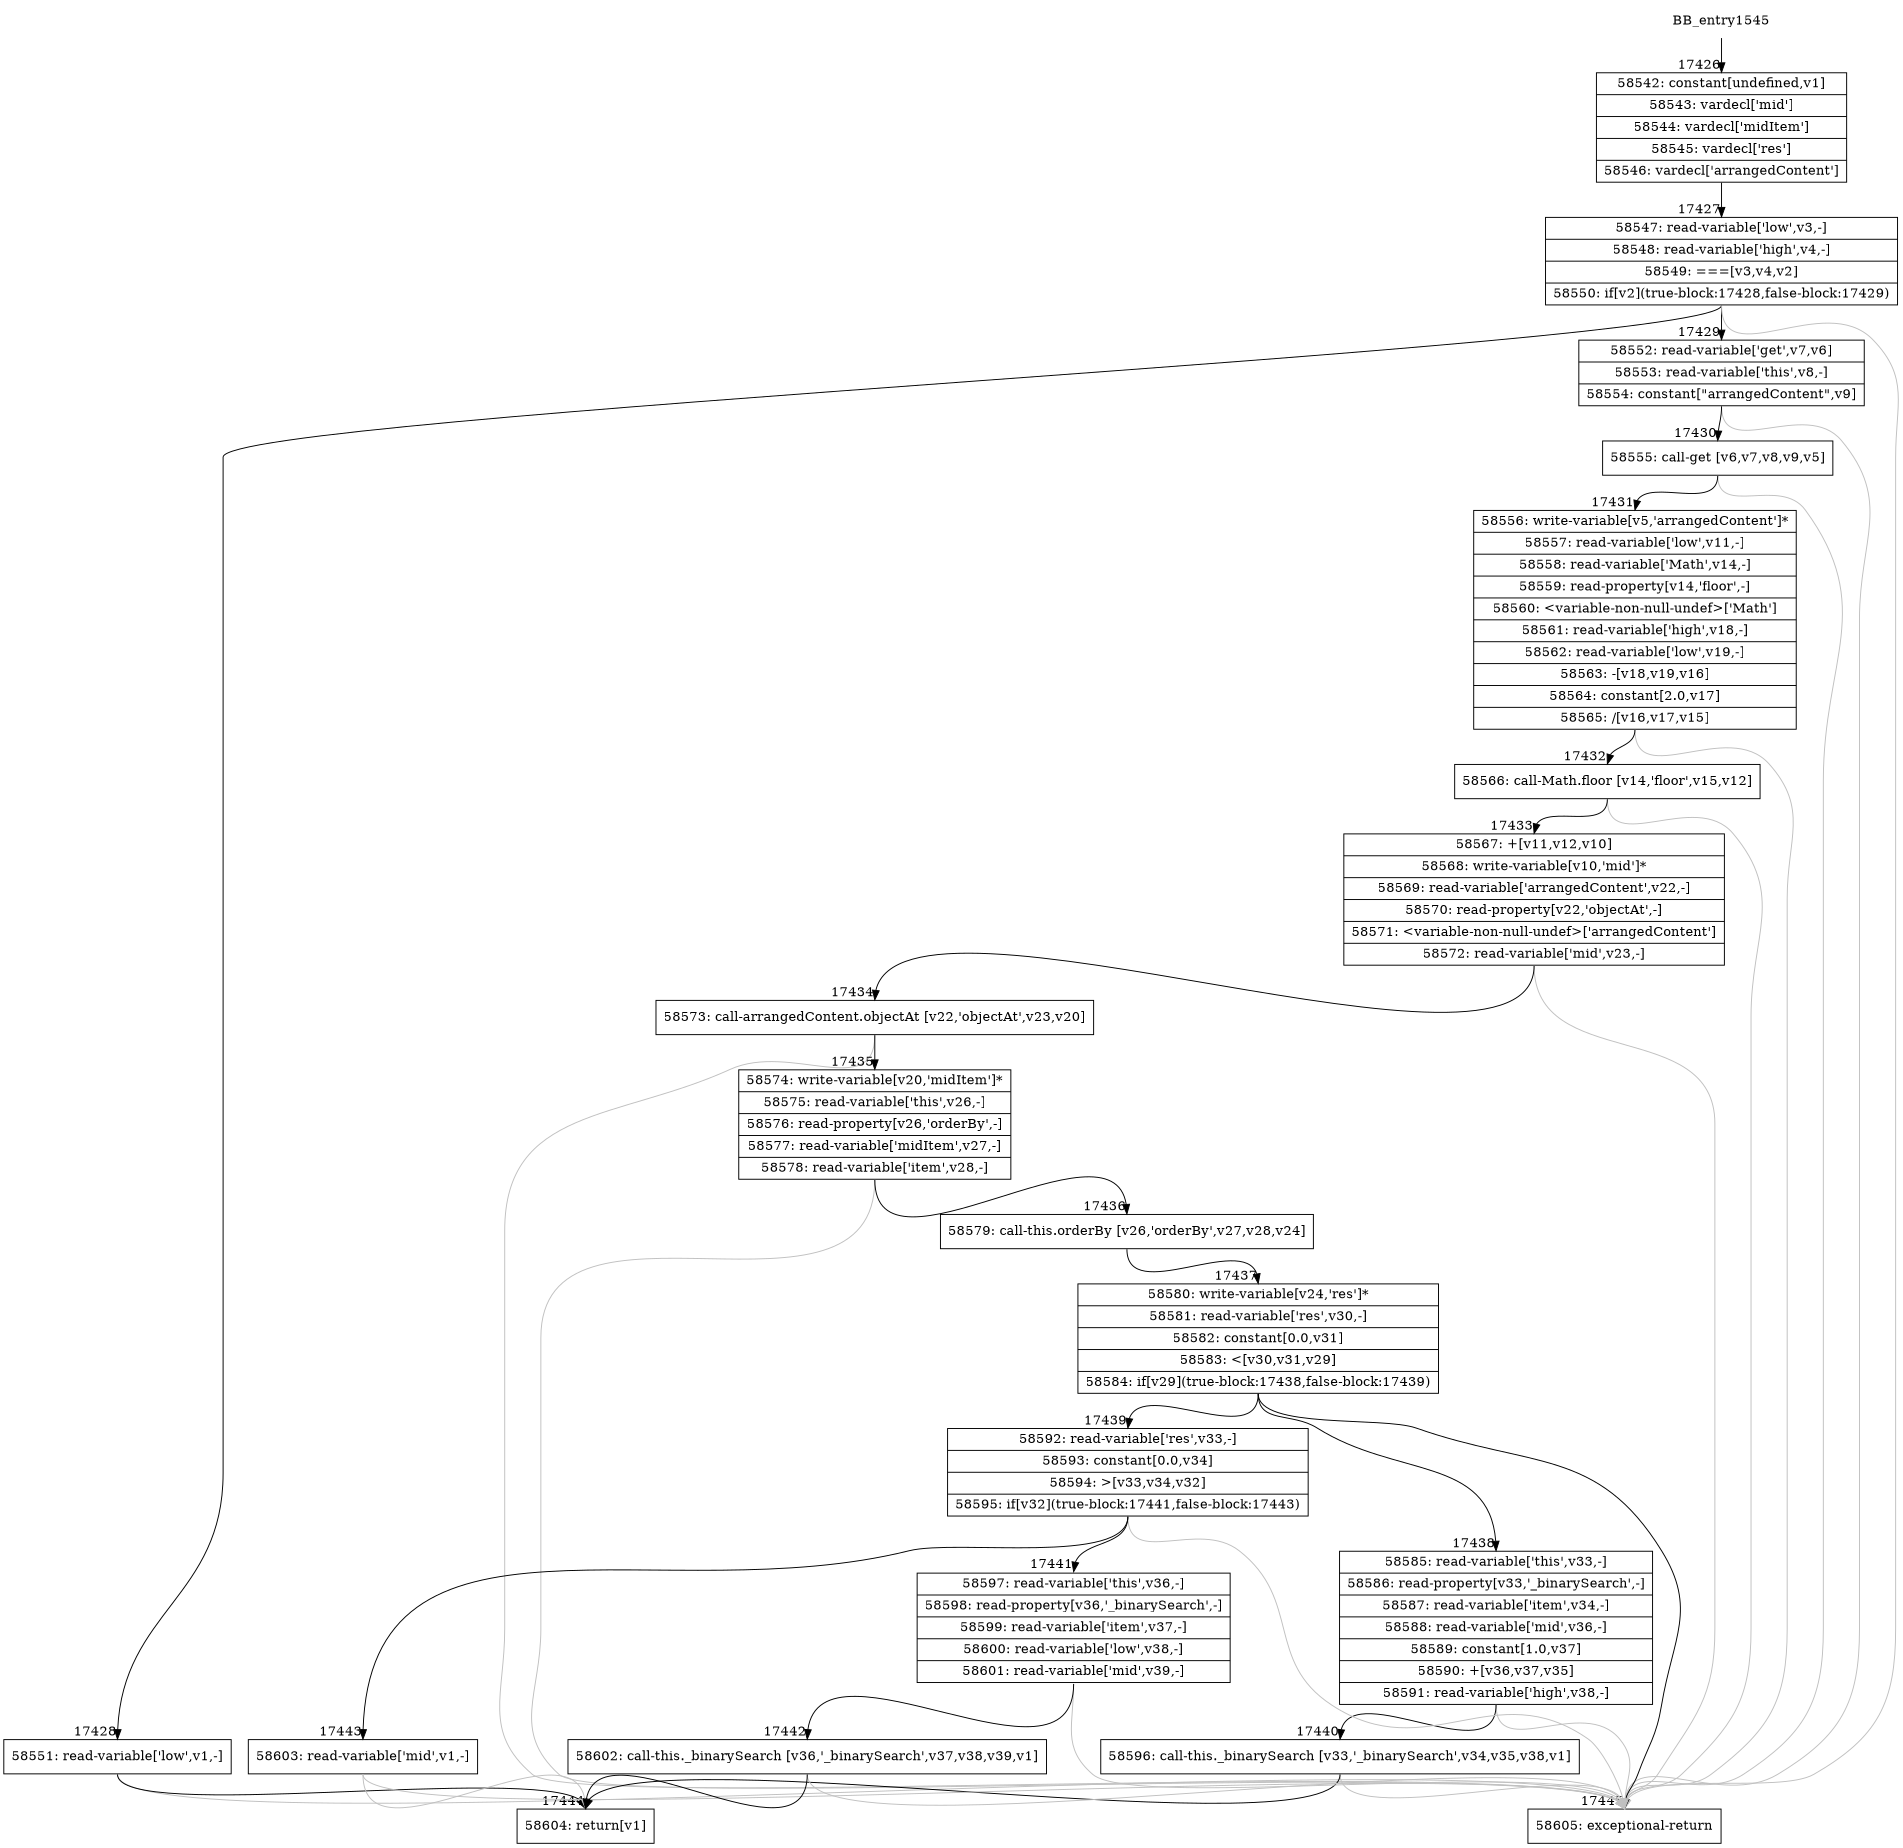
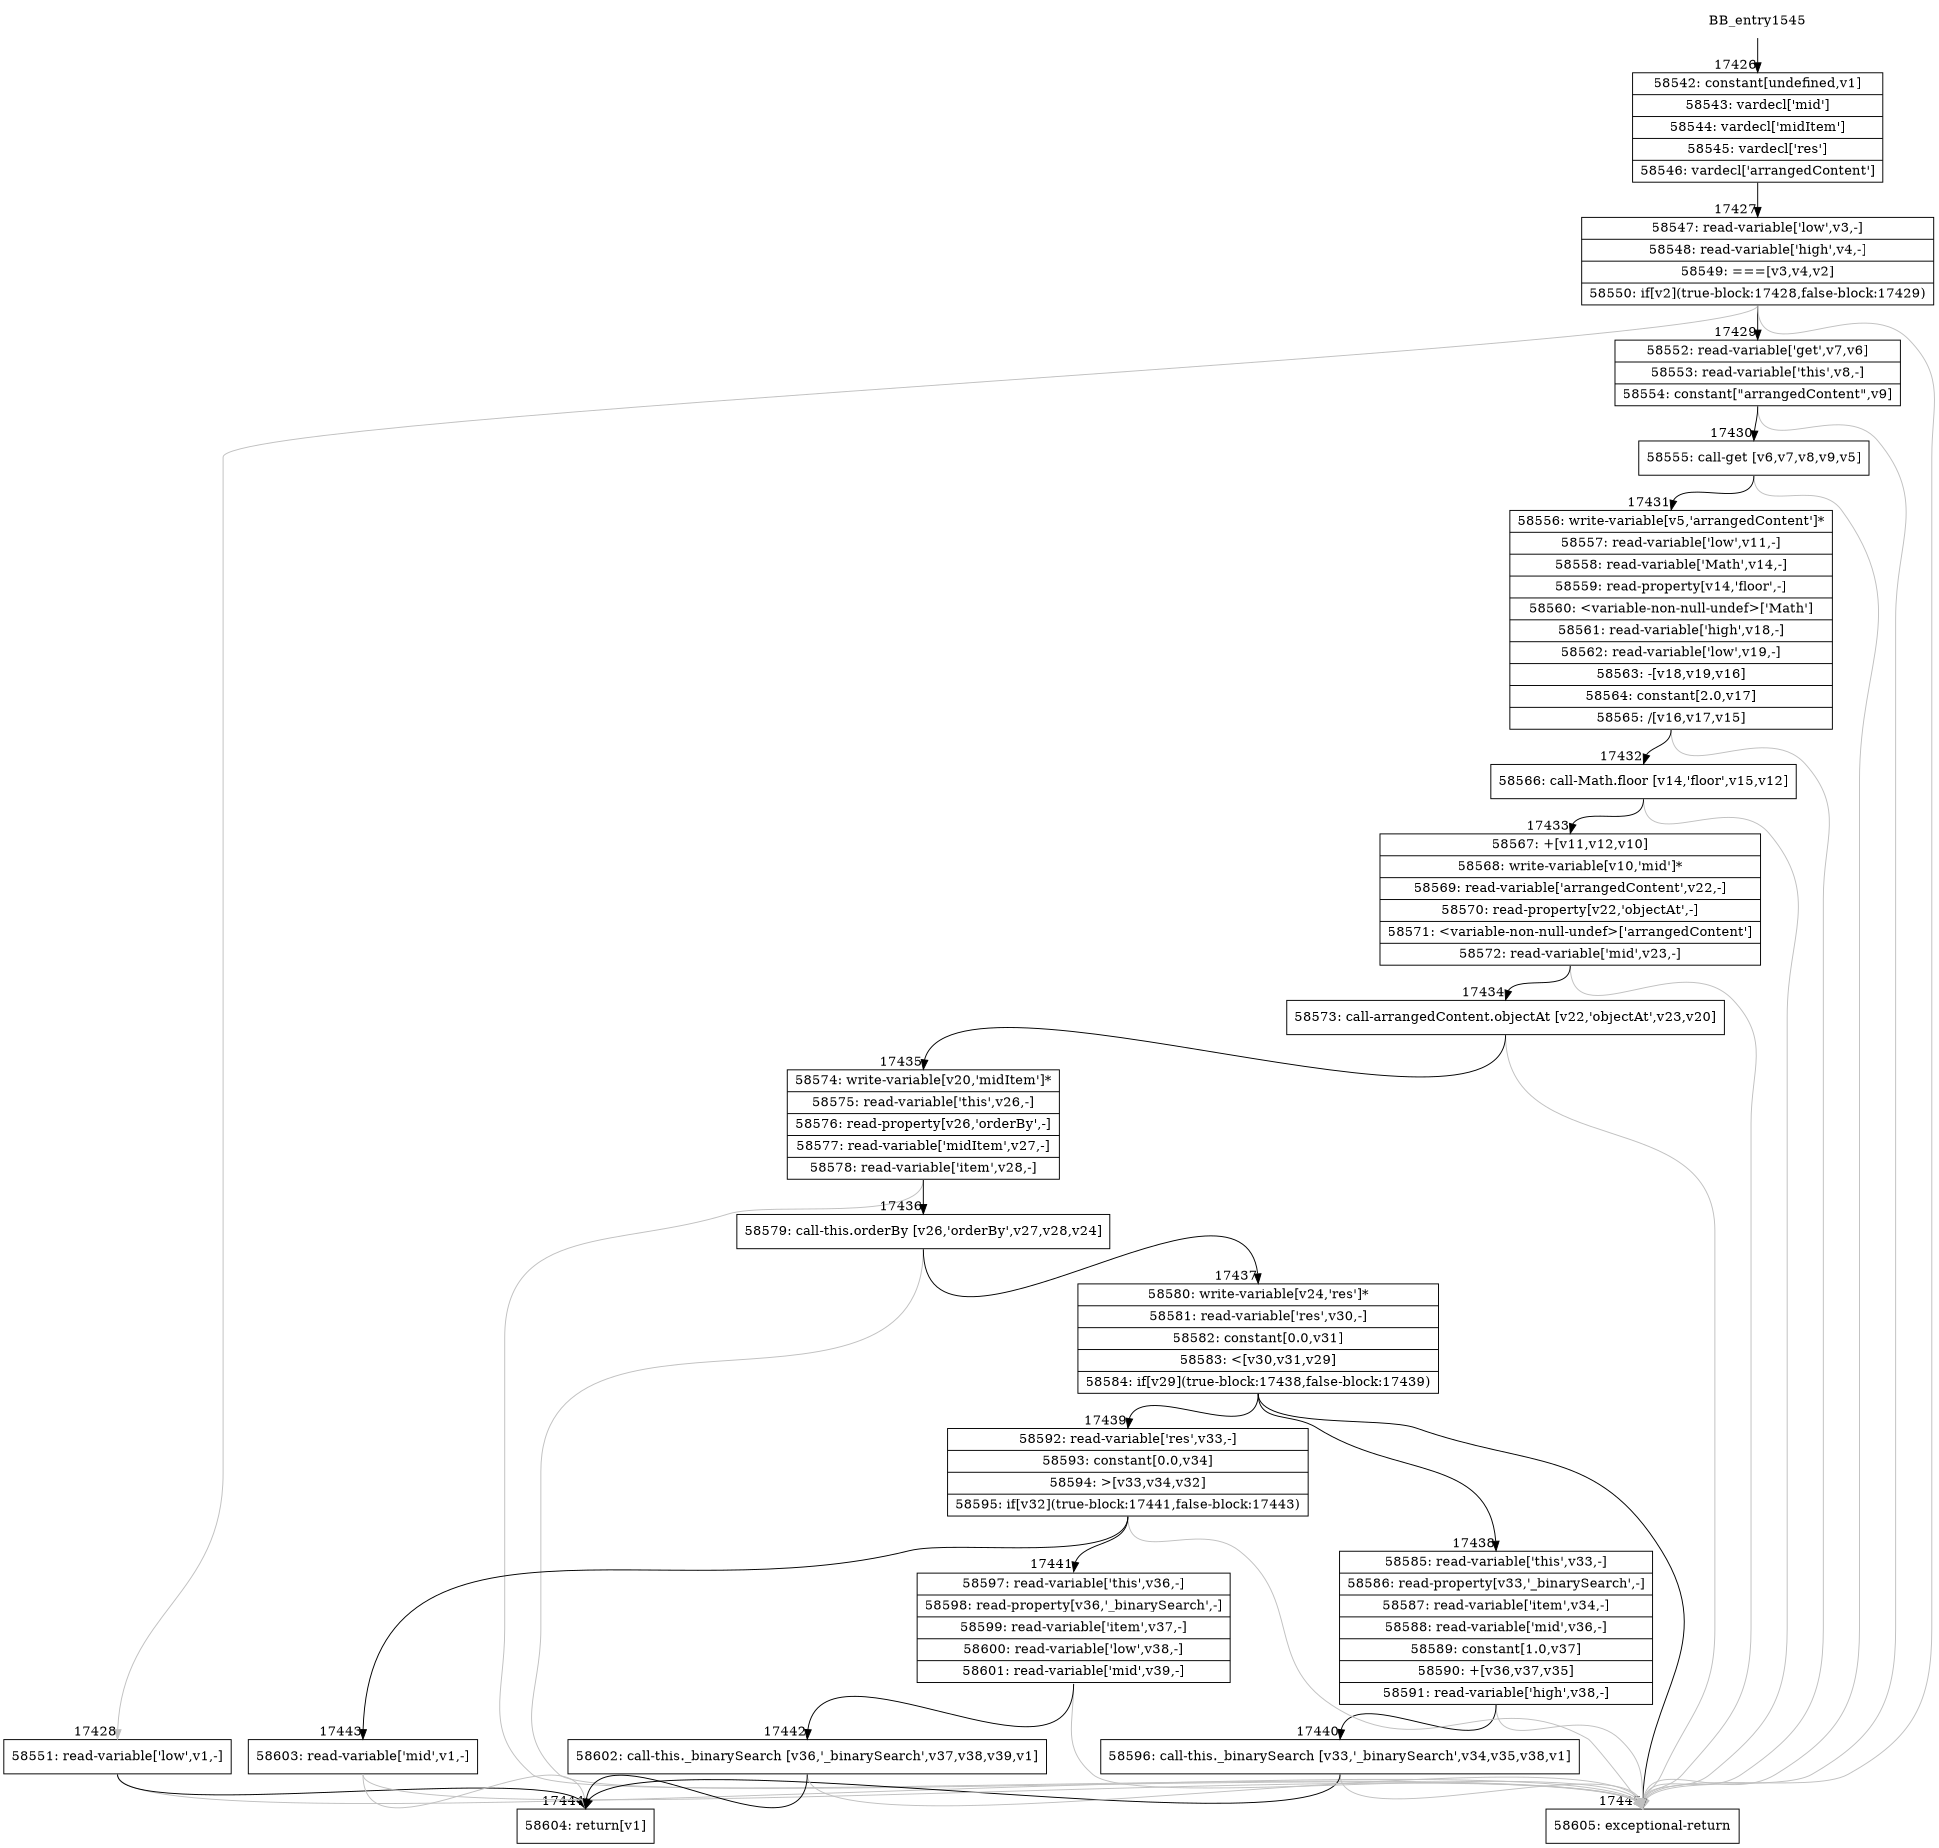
edge "58547: read-variable['low',v3,-]" -> "58551: read-variable['low',v1,-]": color black -> gray
edge "58579: call-this.orderBy [v26,'orderBy',v27,v28,v24]" -> "58605: exceptional-return": added
